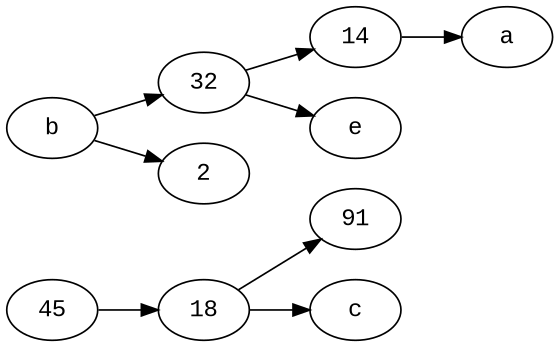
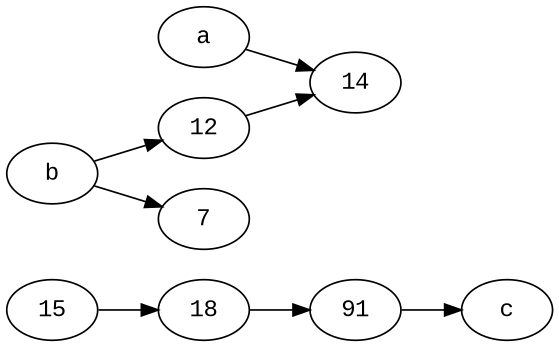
edge "14" -> "a": reversed
node "32": label "32" -> "12"
node "e": removed
node "2": label "2" -> "7"
node "45": label "45" -> "15"
edge "18" -> "c": now "91" -> "c"
